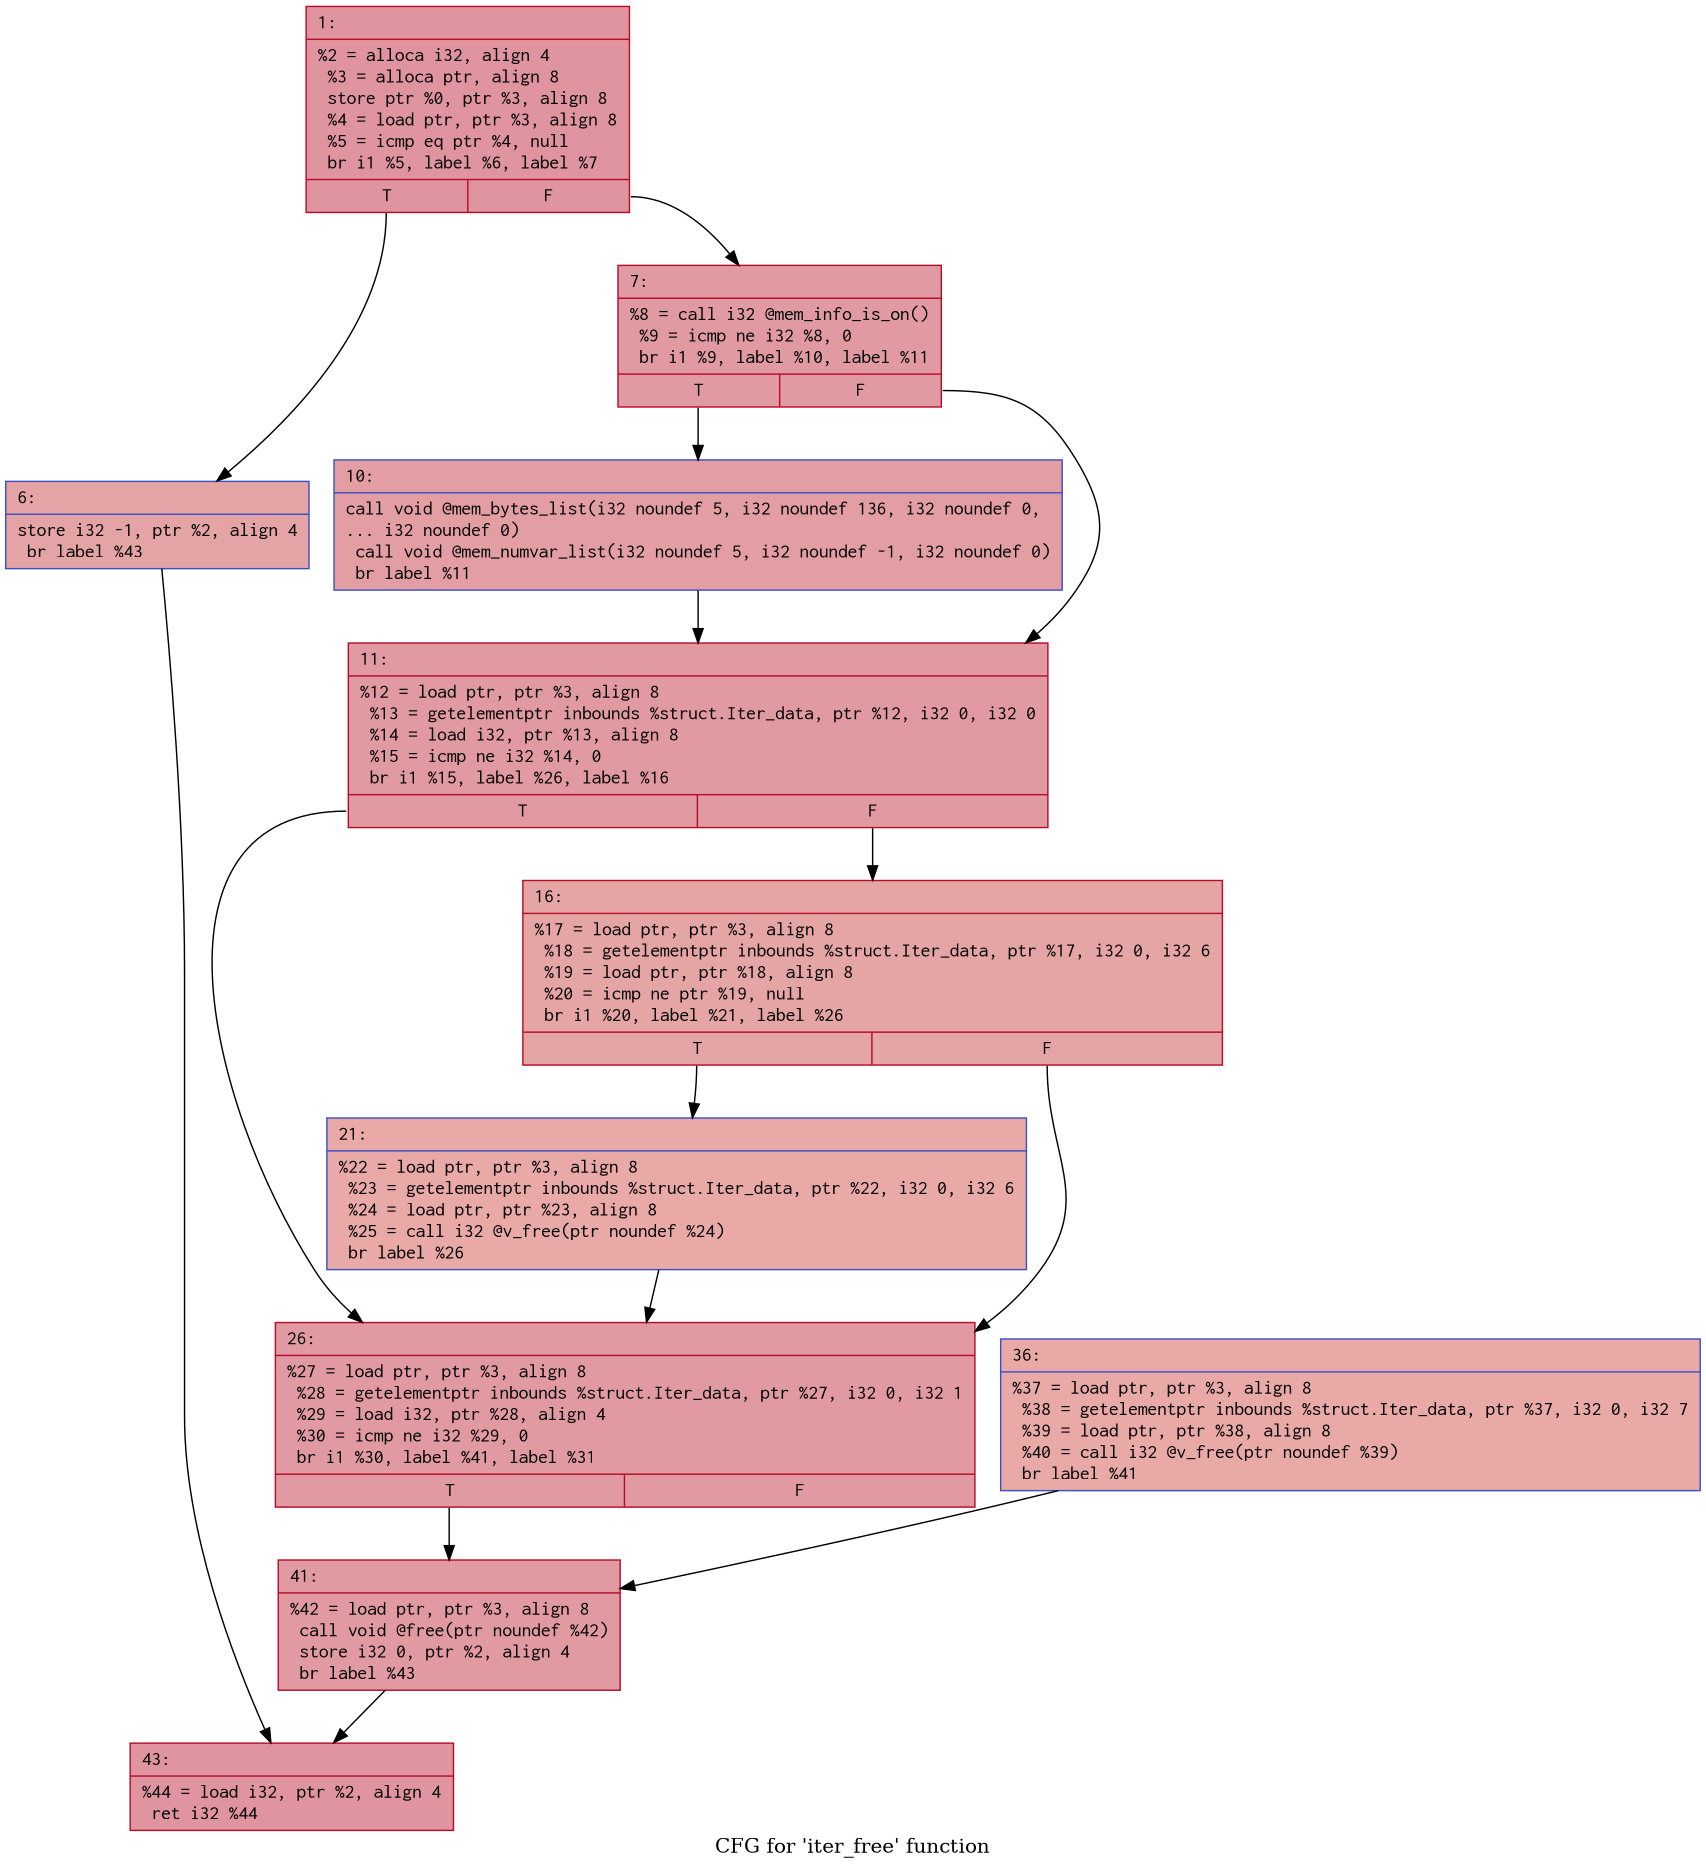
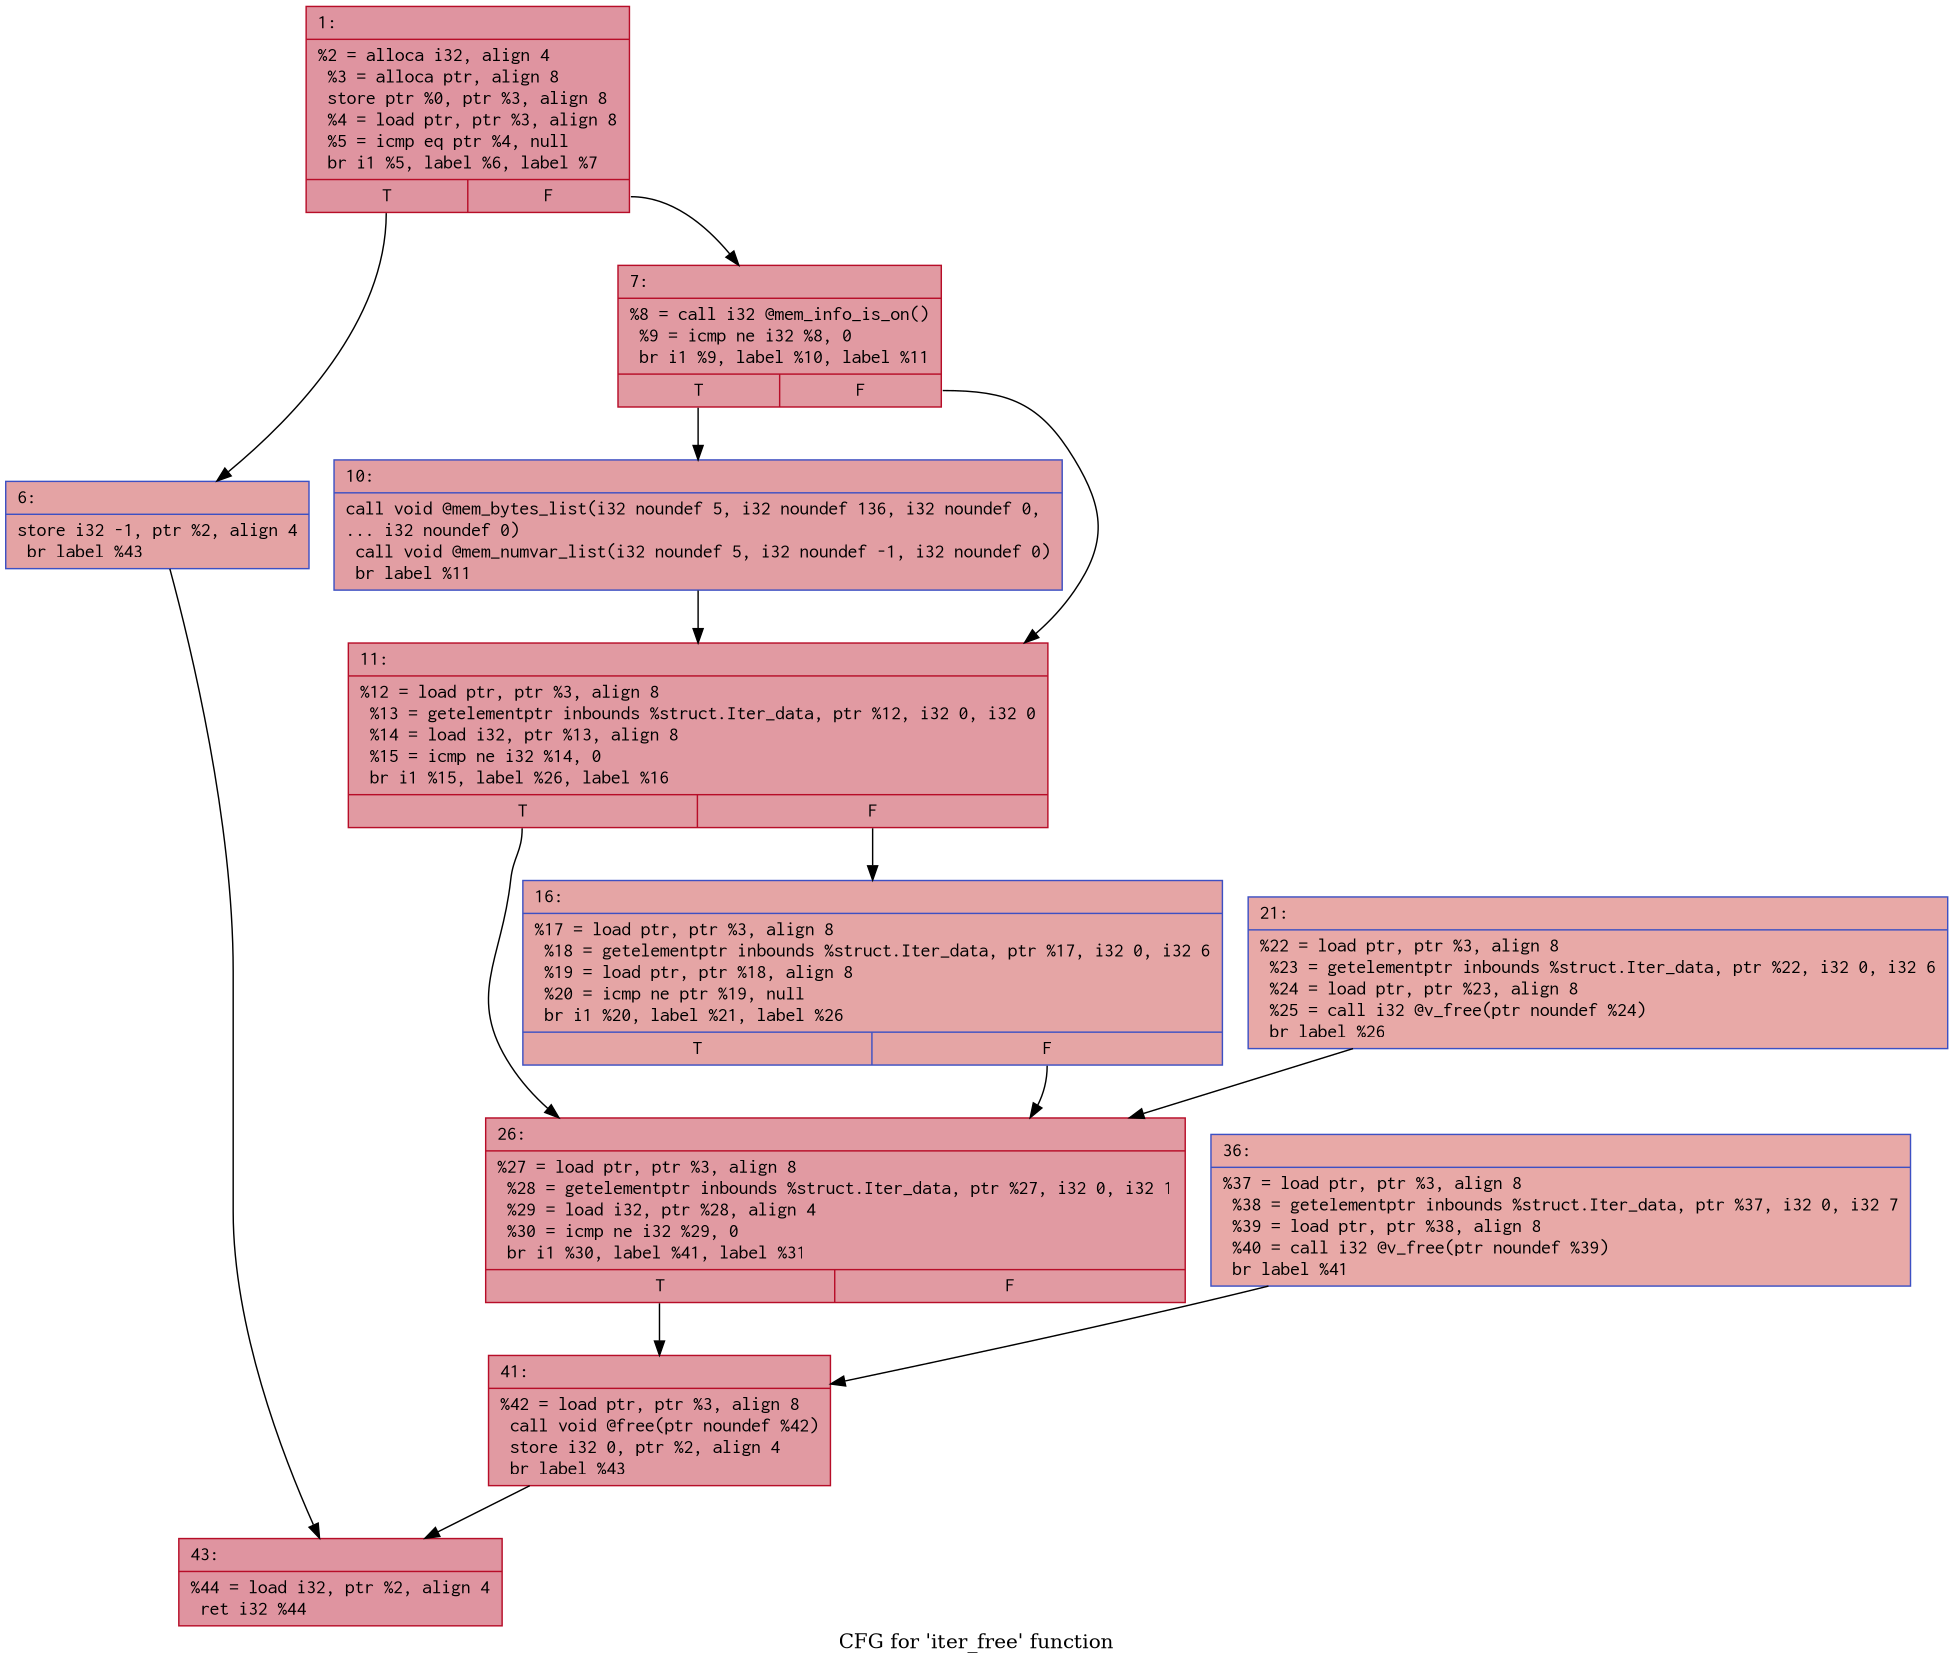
node "16:": color #b70d28ff -> #3d50c3ff
edge "16:" -> "21:": removed
